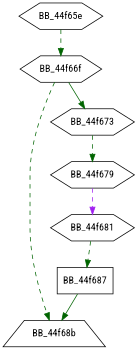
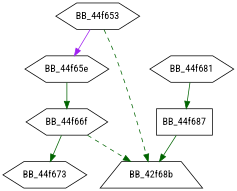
node "BB_44f653": added
edge "BB_44f65e" -> "BB_44f66f": style dashed -> solid
node "BB_44f679": removed
edge "BB_44f681" -> "BB_44f687": style dashed -> solid
node "BB_44f68b": label "BB_44f68b" -> "BB_42f68b"
